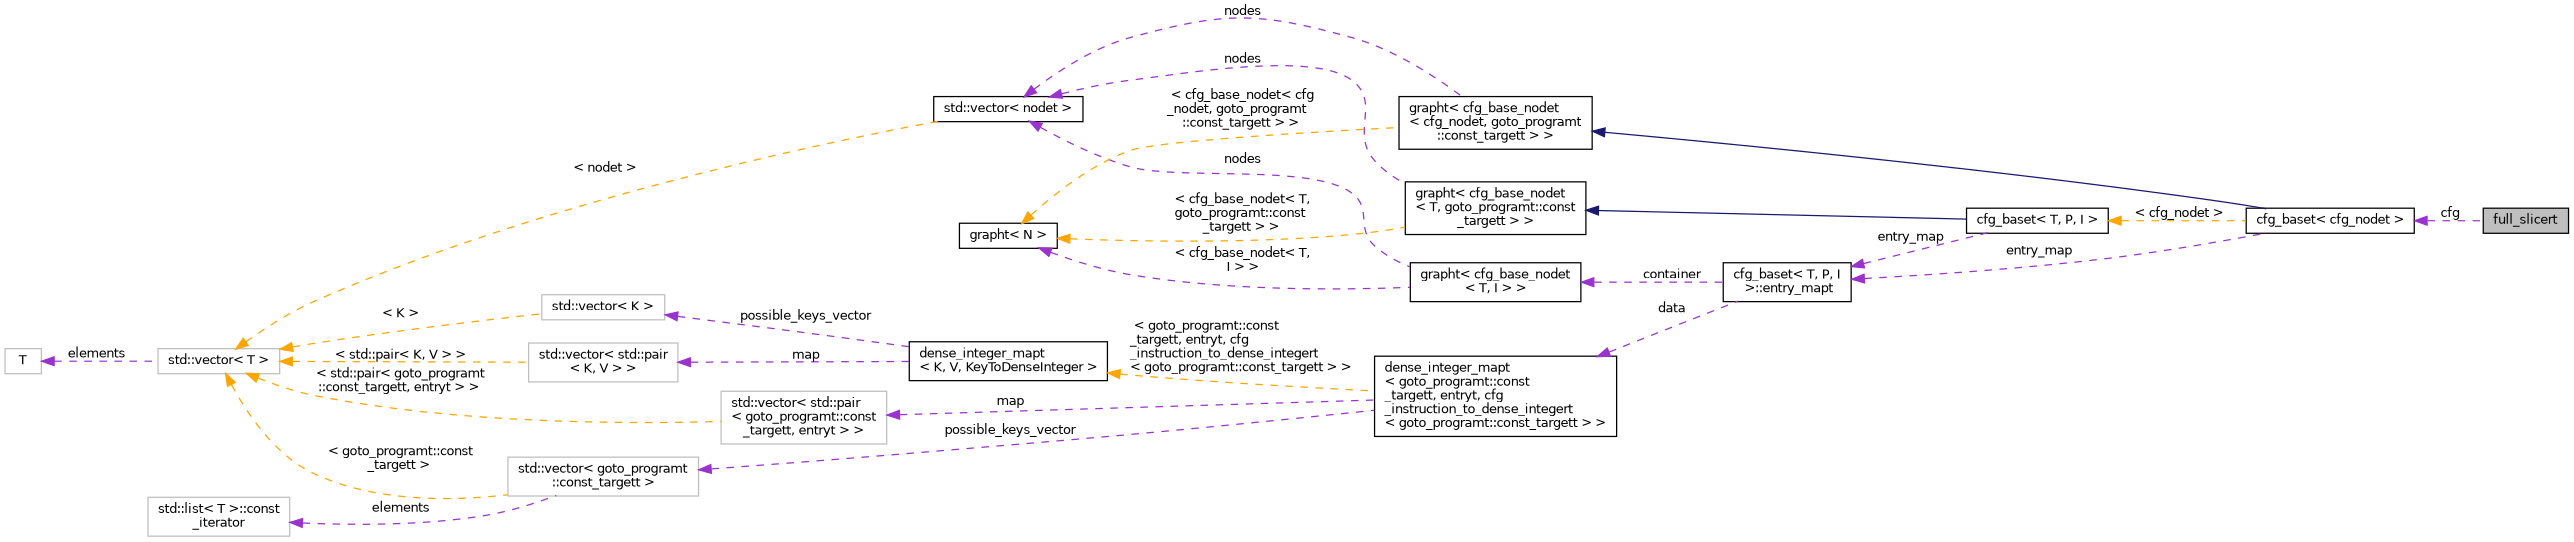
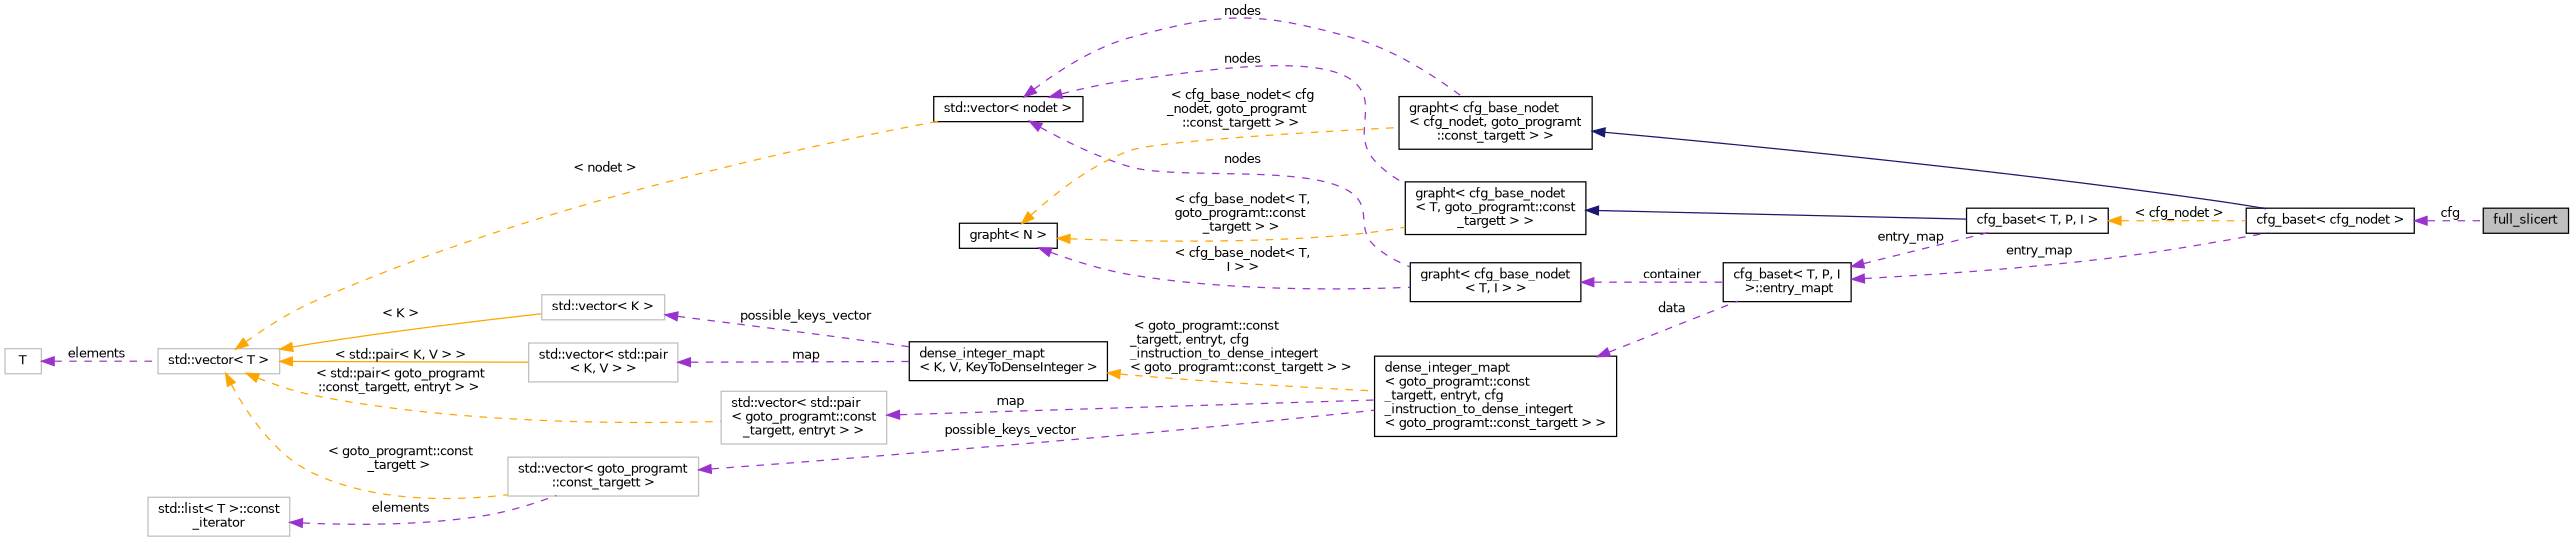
edge "std::vector< K >" -> "std::vector< T >": style dashed -> solid
edge "std::vector< std::pair < K, V > >" -> "std::vector< T >": style dashed -> solid
